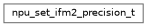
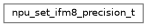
node "npu_set_ifm2_precision_t": label "npu_set_ifm2_precision_t" -> "npu_set_ifm8_precision_t"
